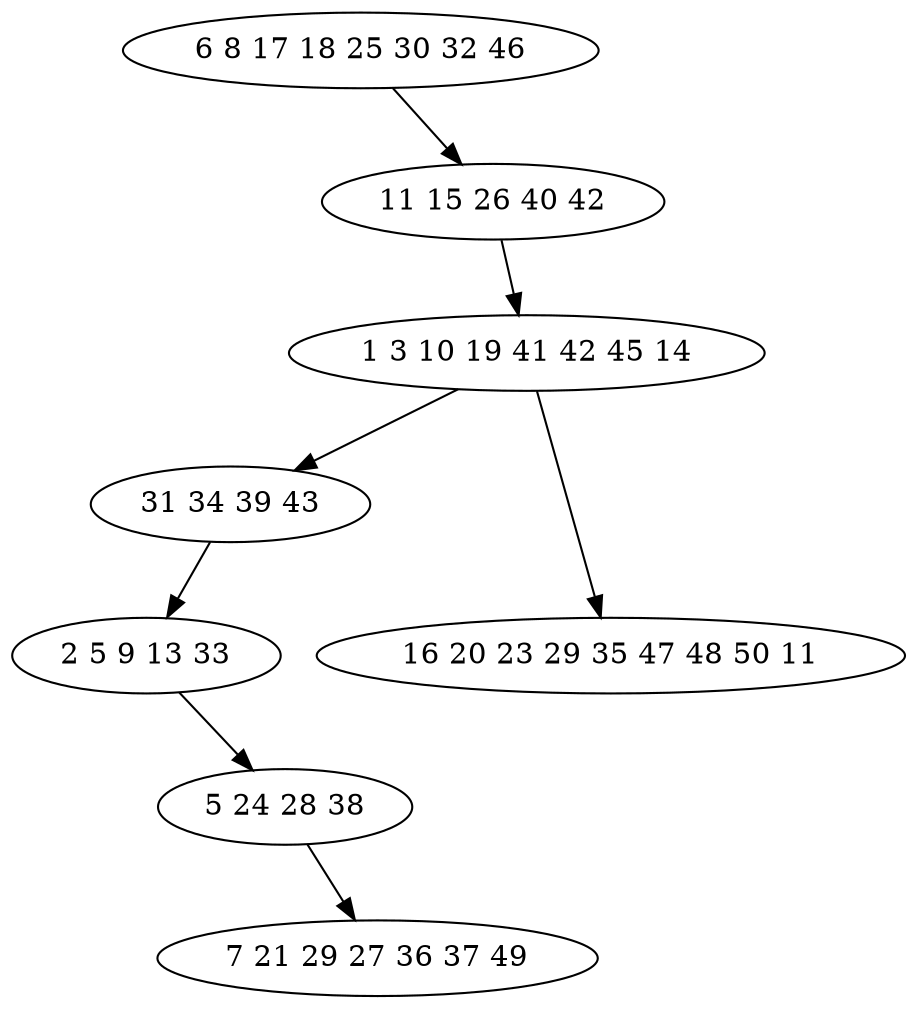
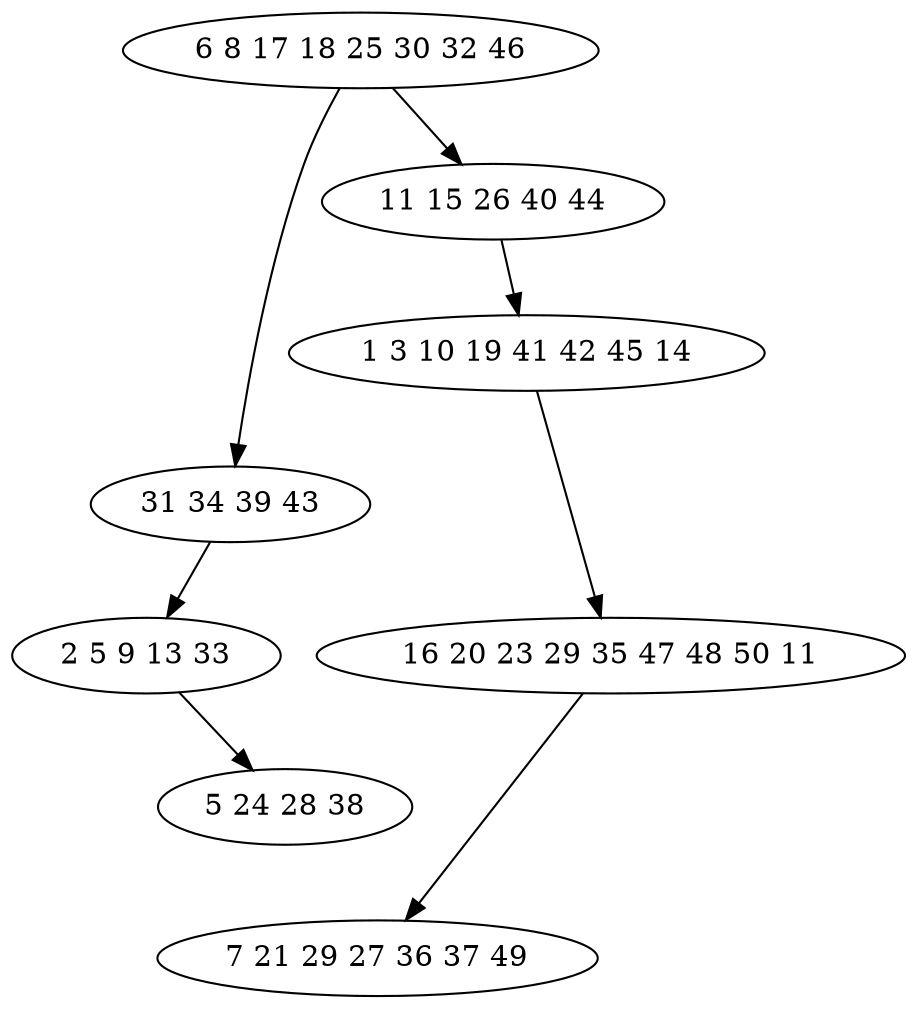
node "11 15 26 40 42": label "11 15 26 40 42" -> "11 15 26 40 44"
edge "1 3 10 19 41 42 45 14" -> "31 34 39 43": now "6 8 17 18 25 30 32 46" -> "31 34 39 43"
edge "5 24 28 38" -> "7 21 29 27 36 37 49": now "16 20 23 29 35 47 48 50 11" -> "7 21 29 27 36 37 49"
